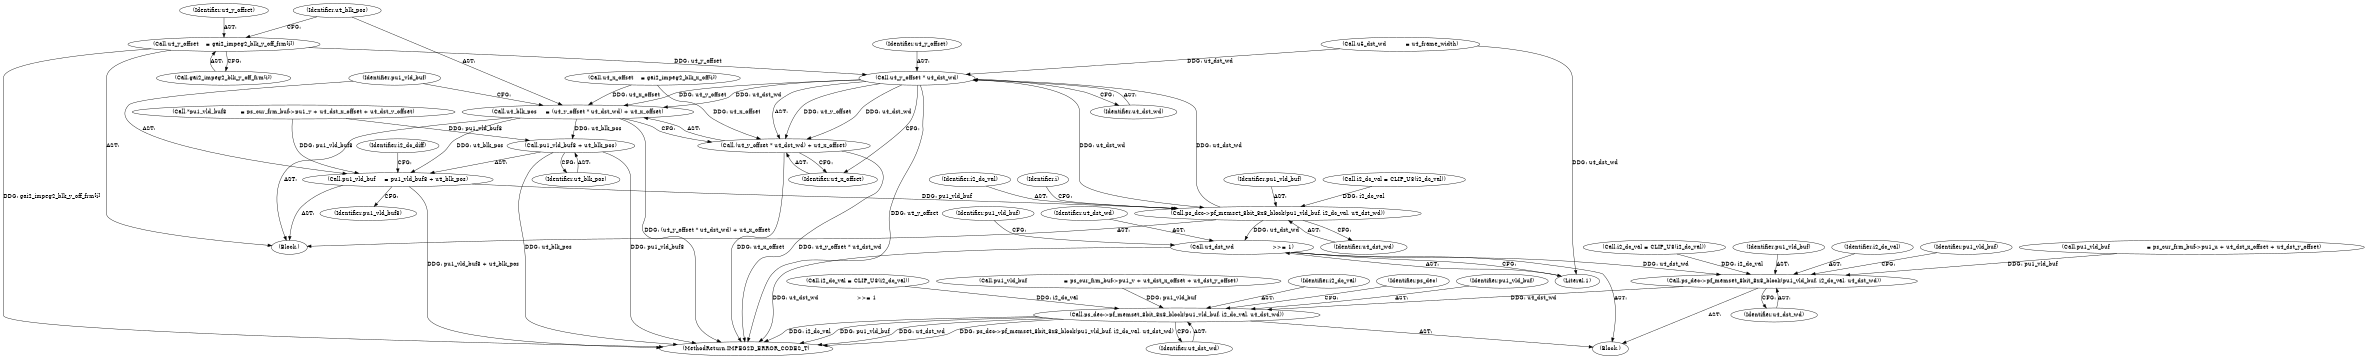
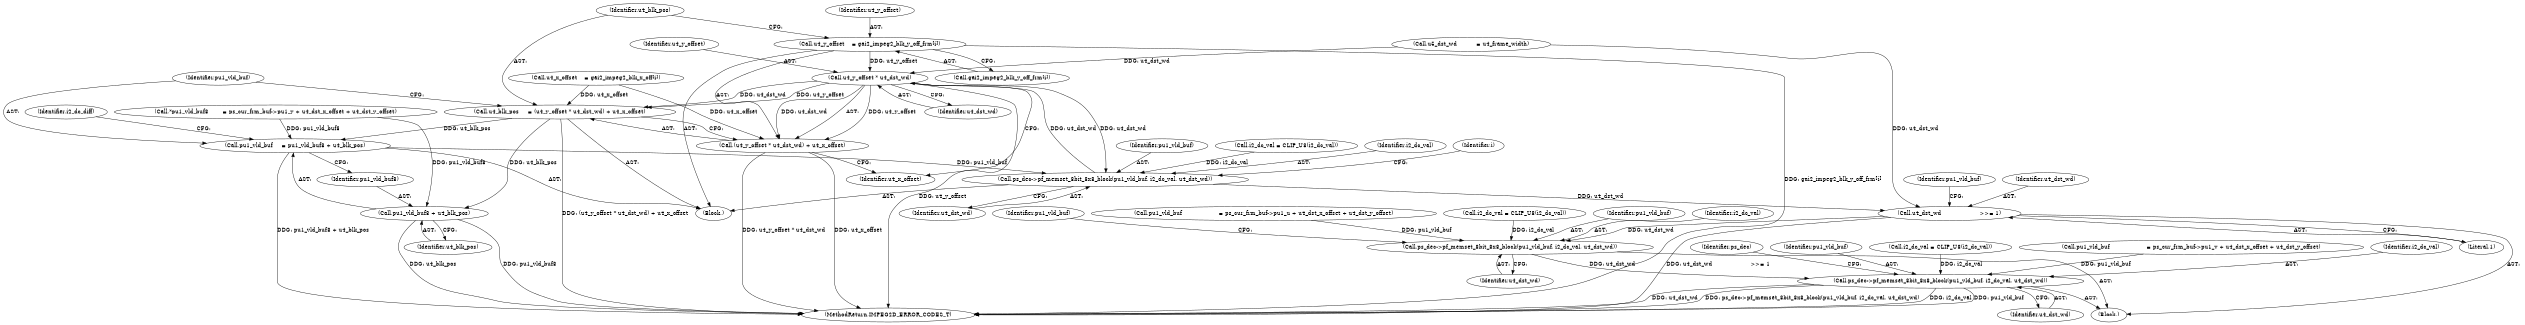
edge "(Call,u5_dst_wd           = u4_frame_width)" -> "(Literal,1)": now "(Call,u5_dst_wd           = u4_frame_width)" -> "(Call,u4_dst_wd                      >>= 1)"
edge "(Identifier,u4_x_offset)" -> "(Call,(u4_y_offset * u4_dst_wd) + u4_x_offset)": now "(Call,u4_y_offset    = gai2_impeg2_blk_y_off_frm[i])" -> "(Call,(u4_y_offset * u4_dst_wd) + u4_x_offset)"
edge "(Identifier,pu1_vld_buf8)" -> "(Call,pu1_vld_buf8 + u4_blk_pos)": added, label "AST:"
